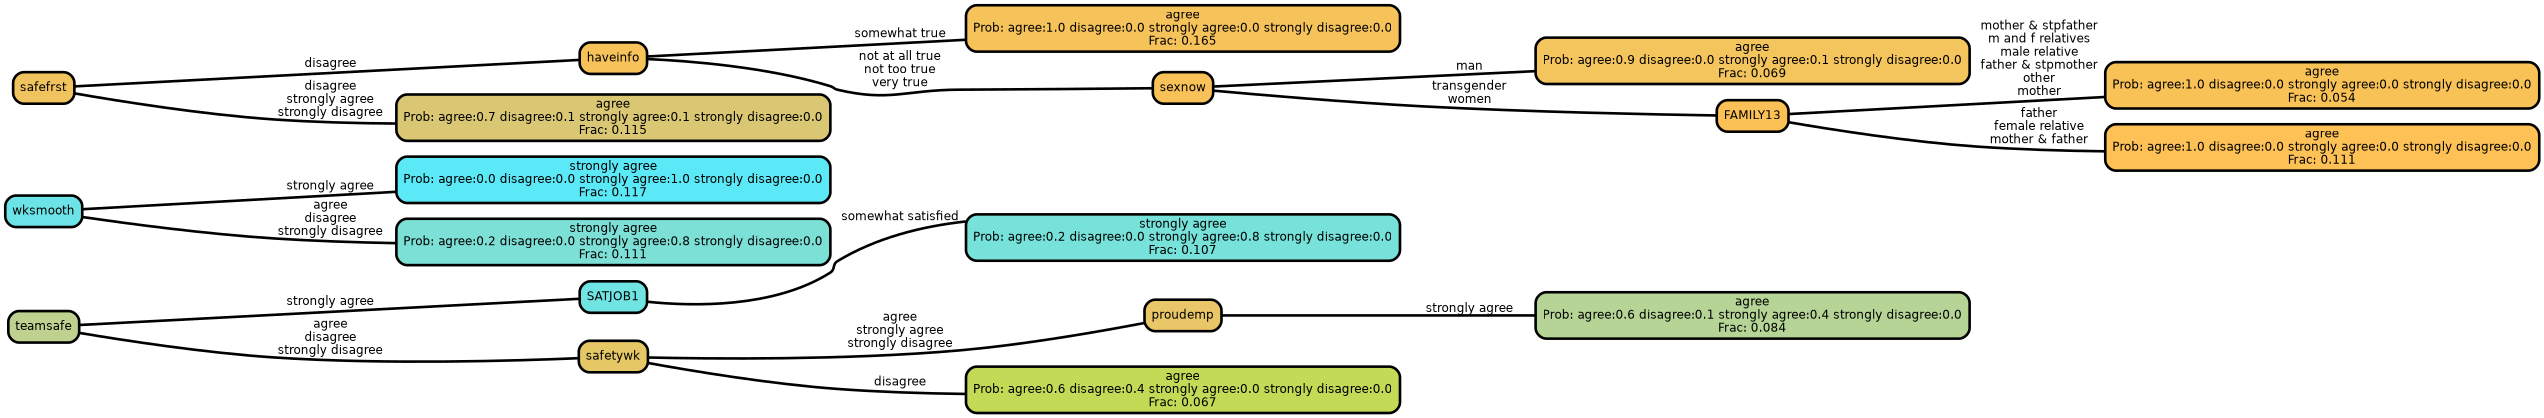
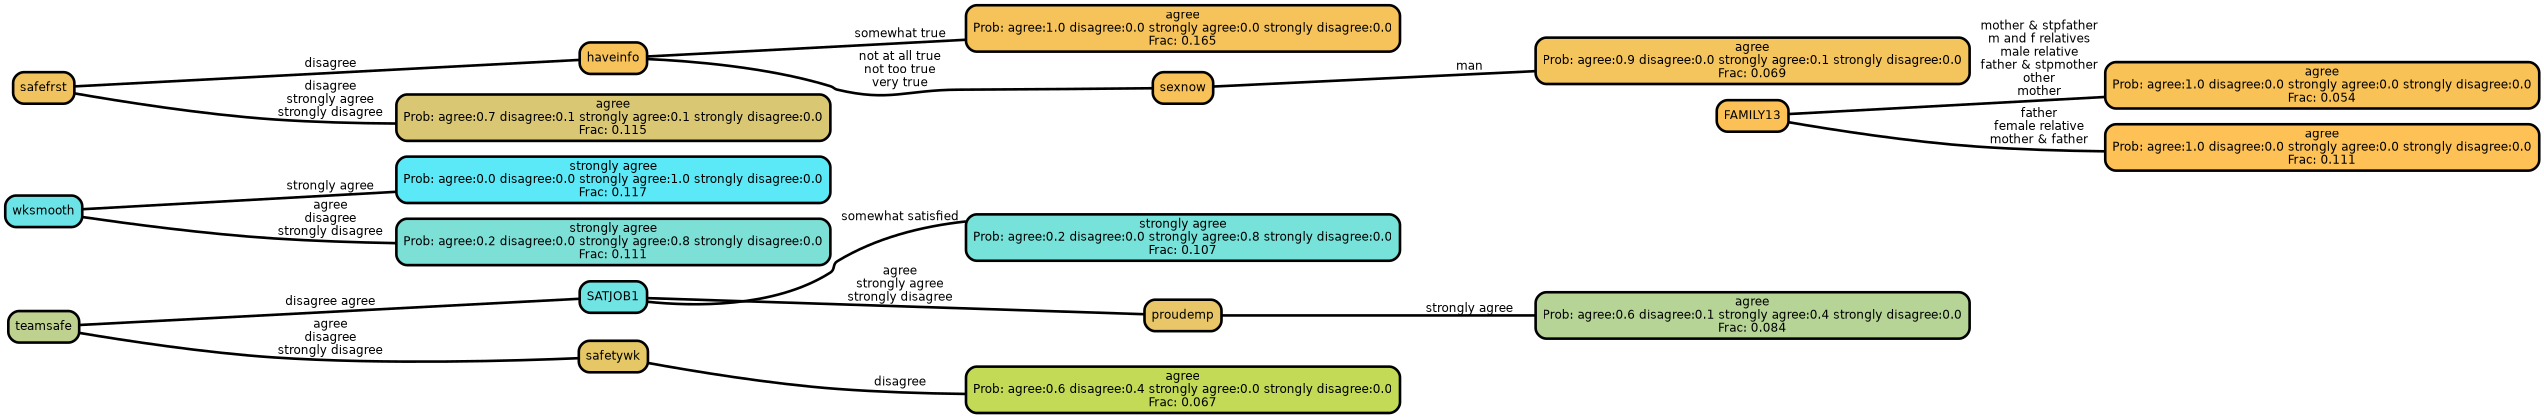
edge "sexnow" -- "FAMILY13": removed, label "transgender women"
edge "SATJOB1" -- "teamsafe": label " strongly agree" -> " disagree agree"
edge "proudemp" -- "safetywk": now "proudemp" -- "SATJOB1"
